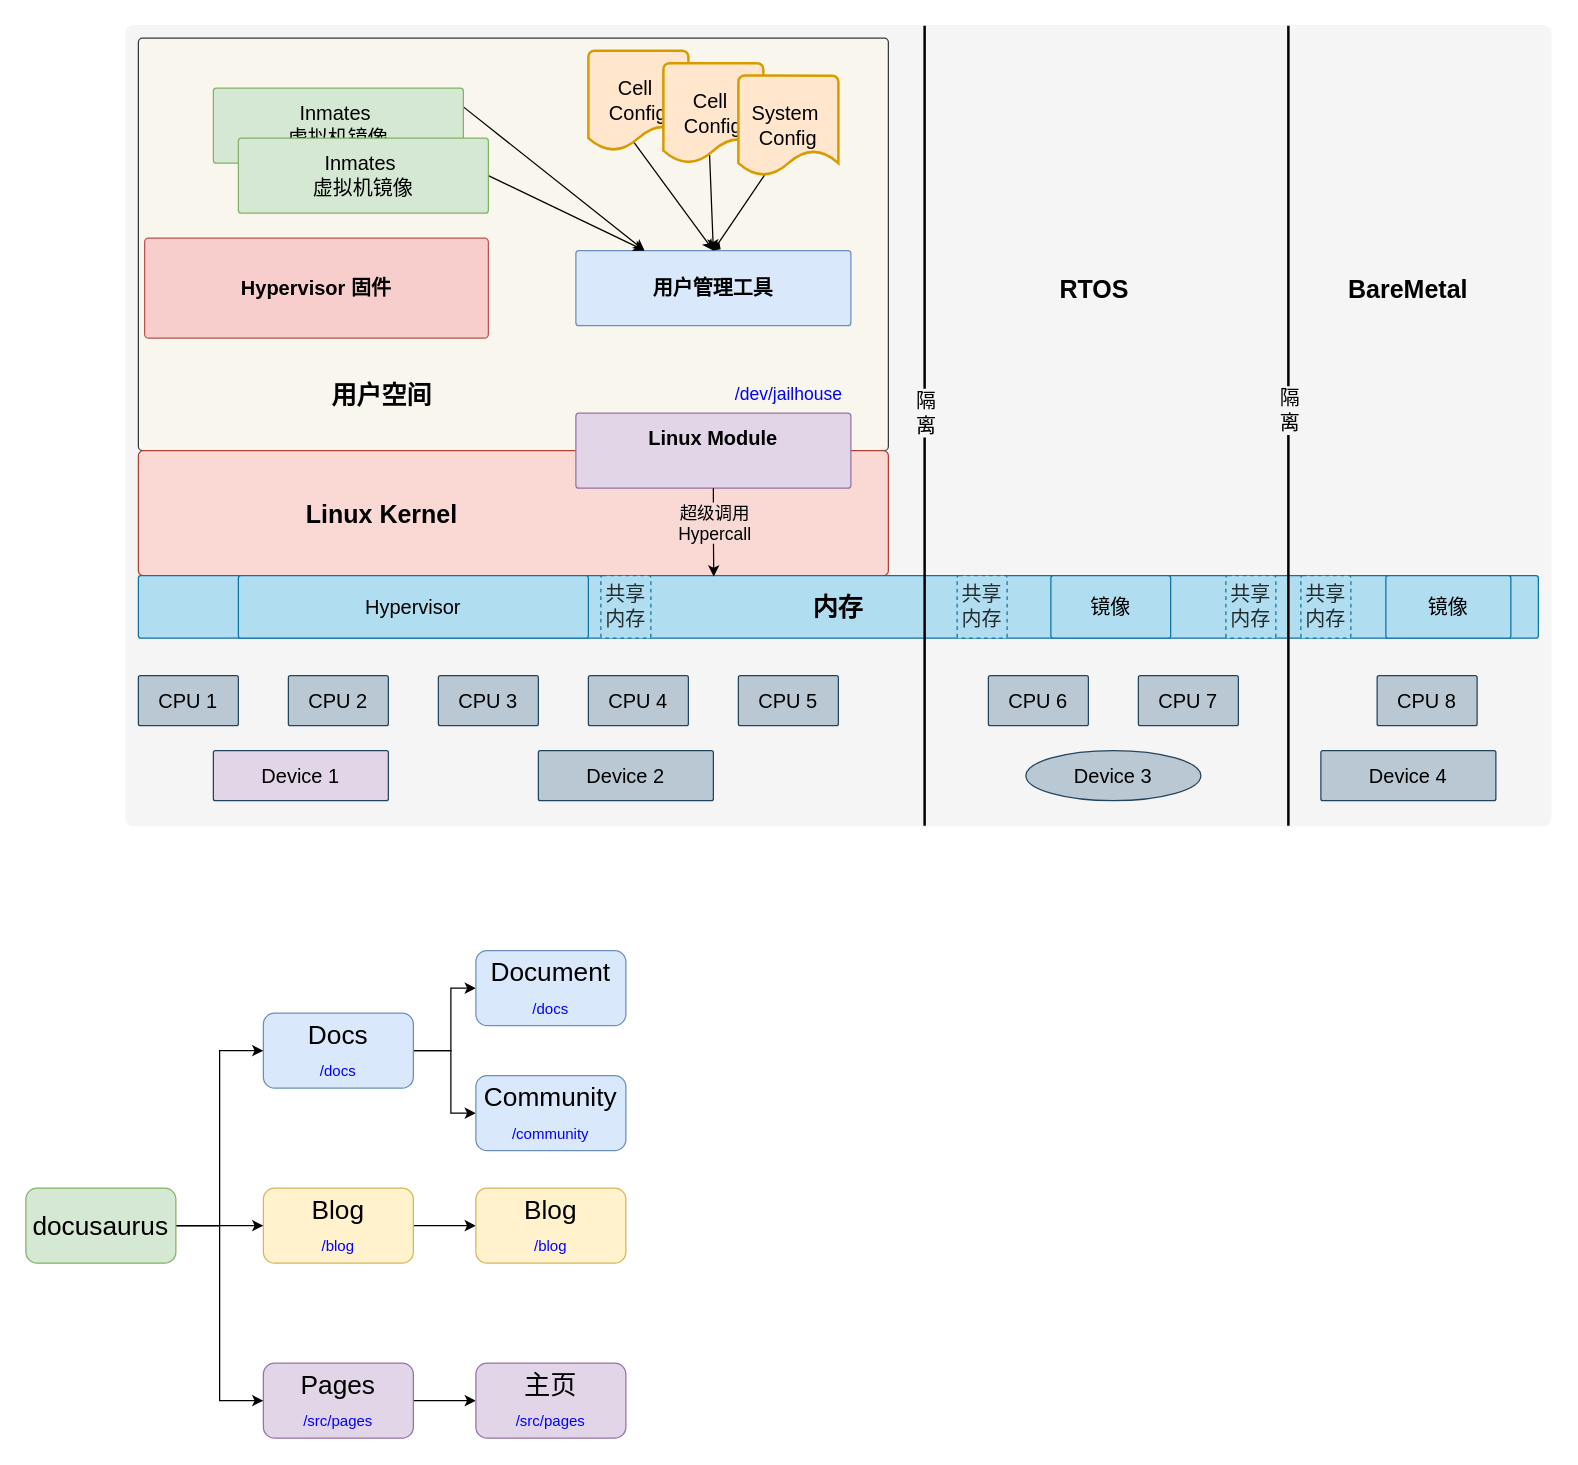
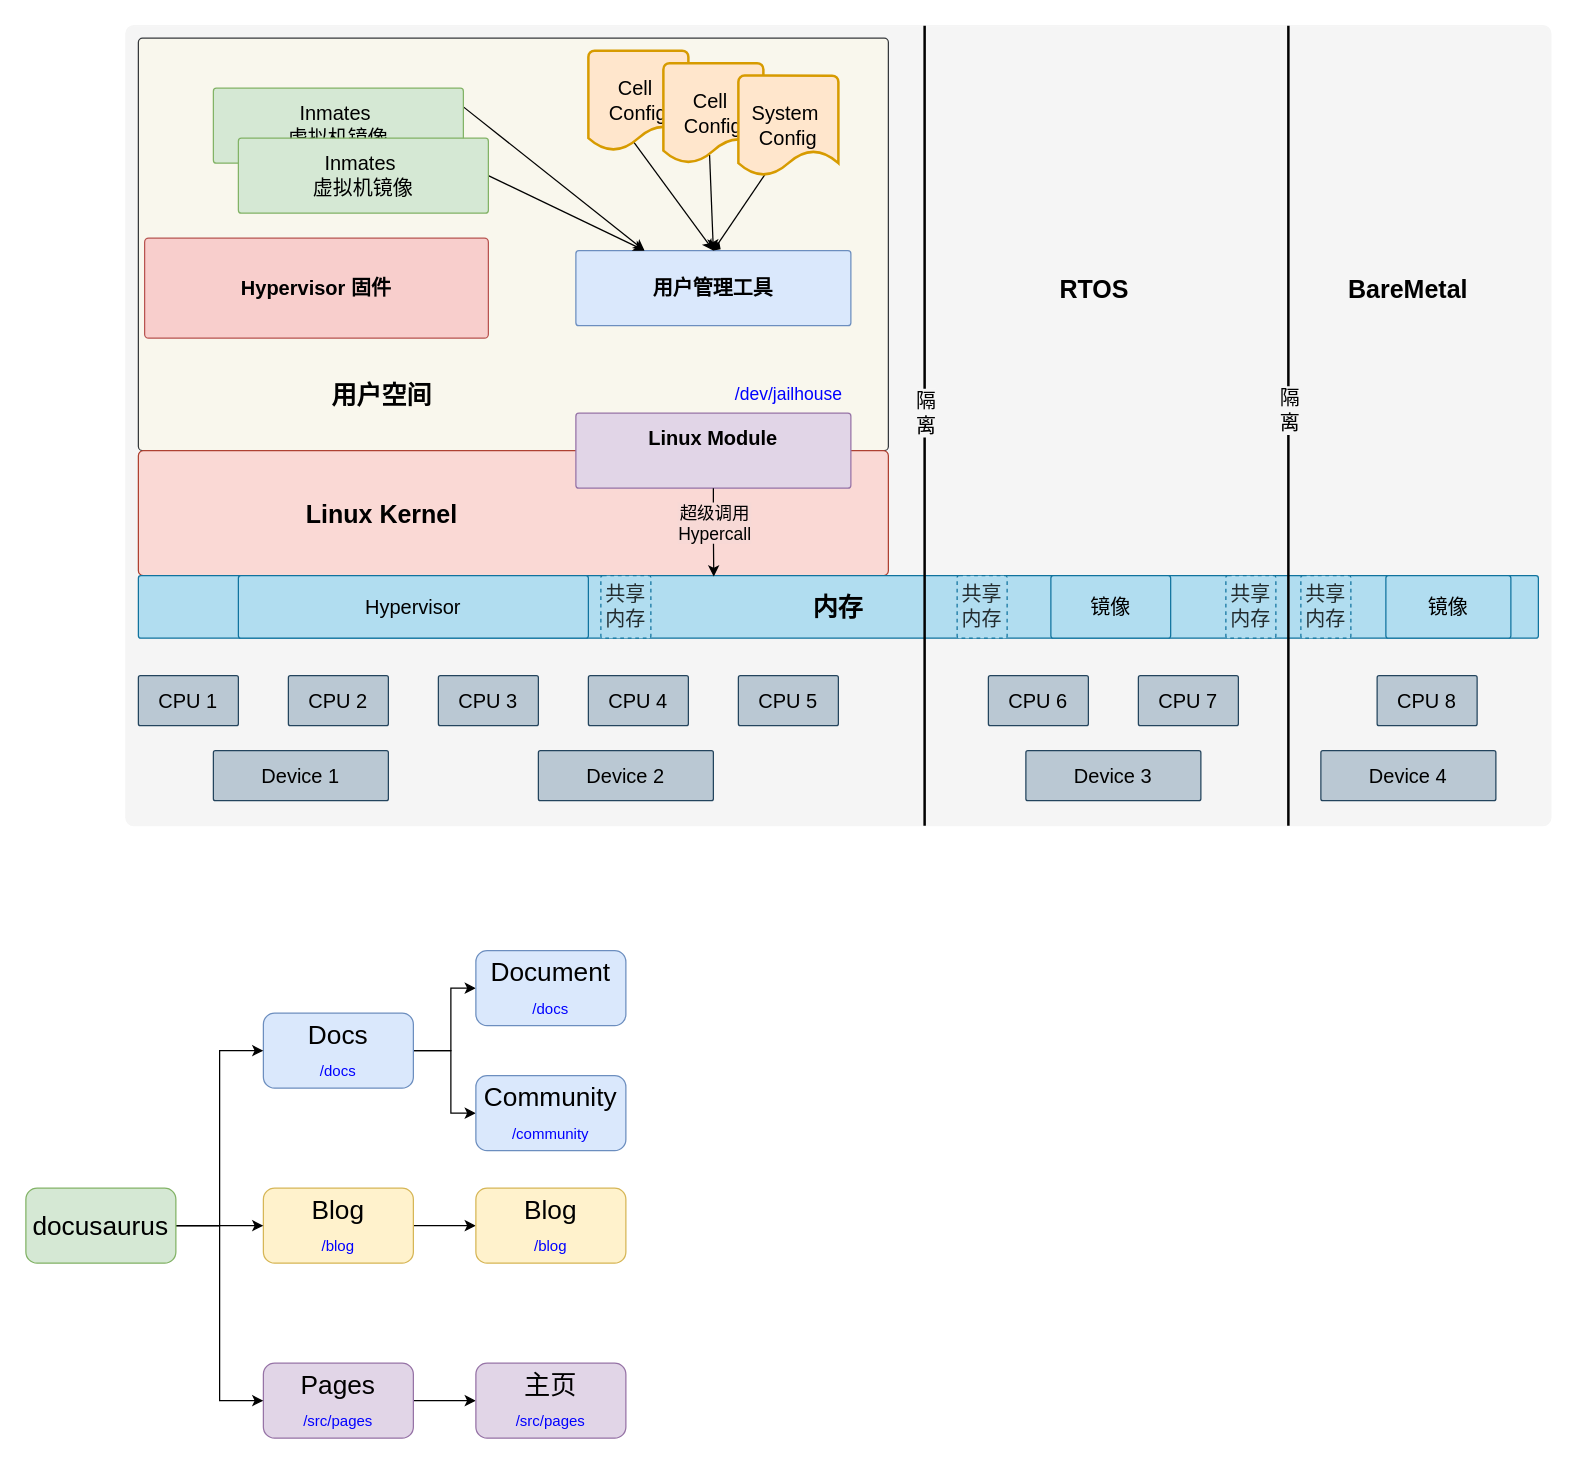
node "Device 1": fillcolor #e1d5e7 -> #bac8d3
node "Device 3": shape ellipse -> rounded rectangle
